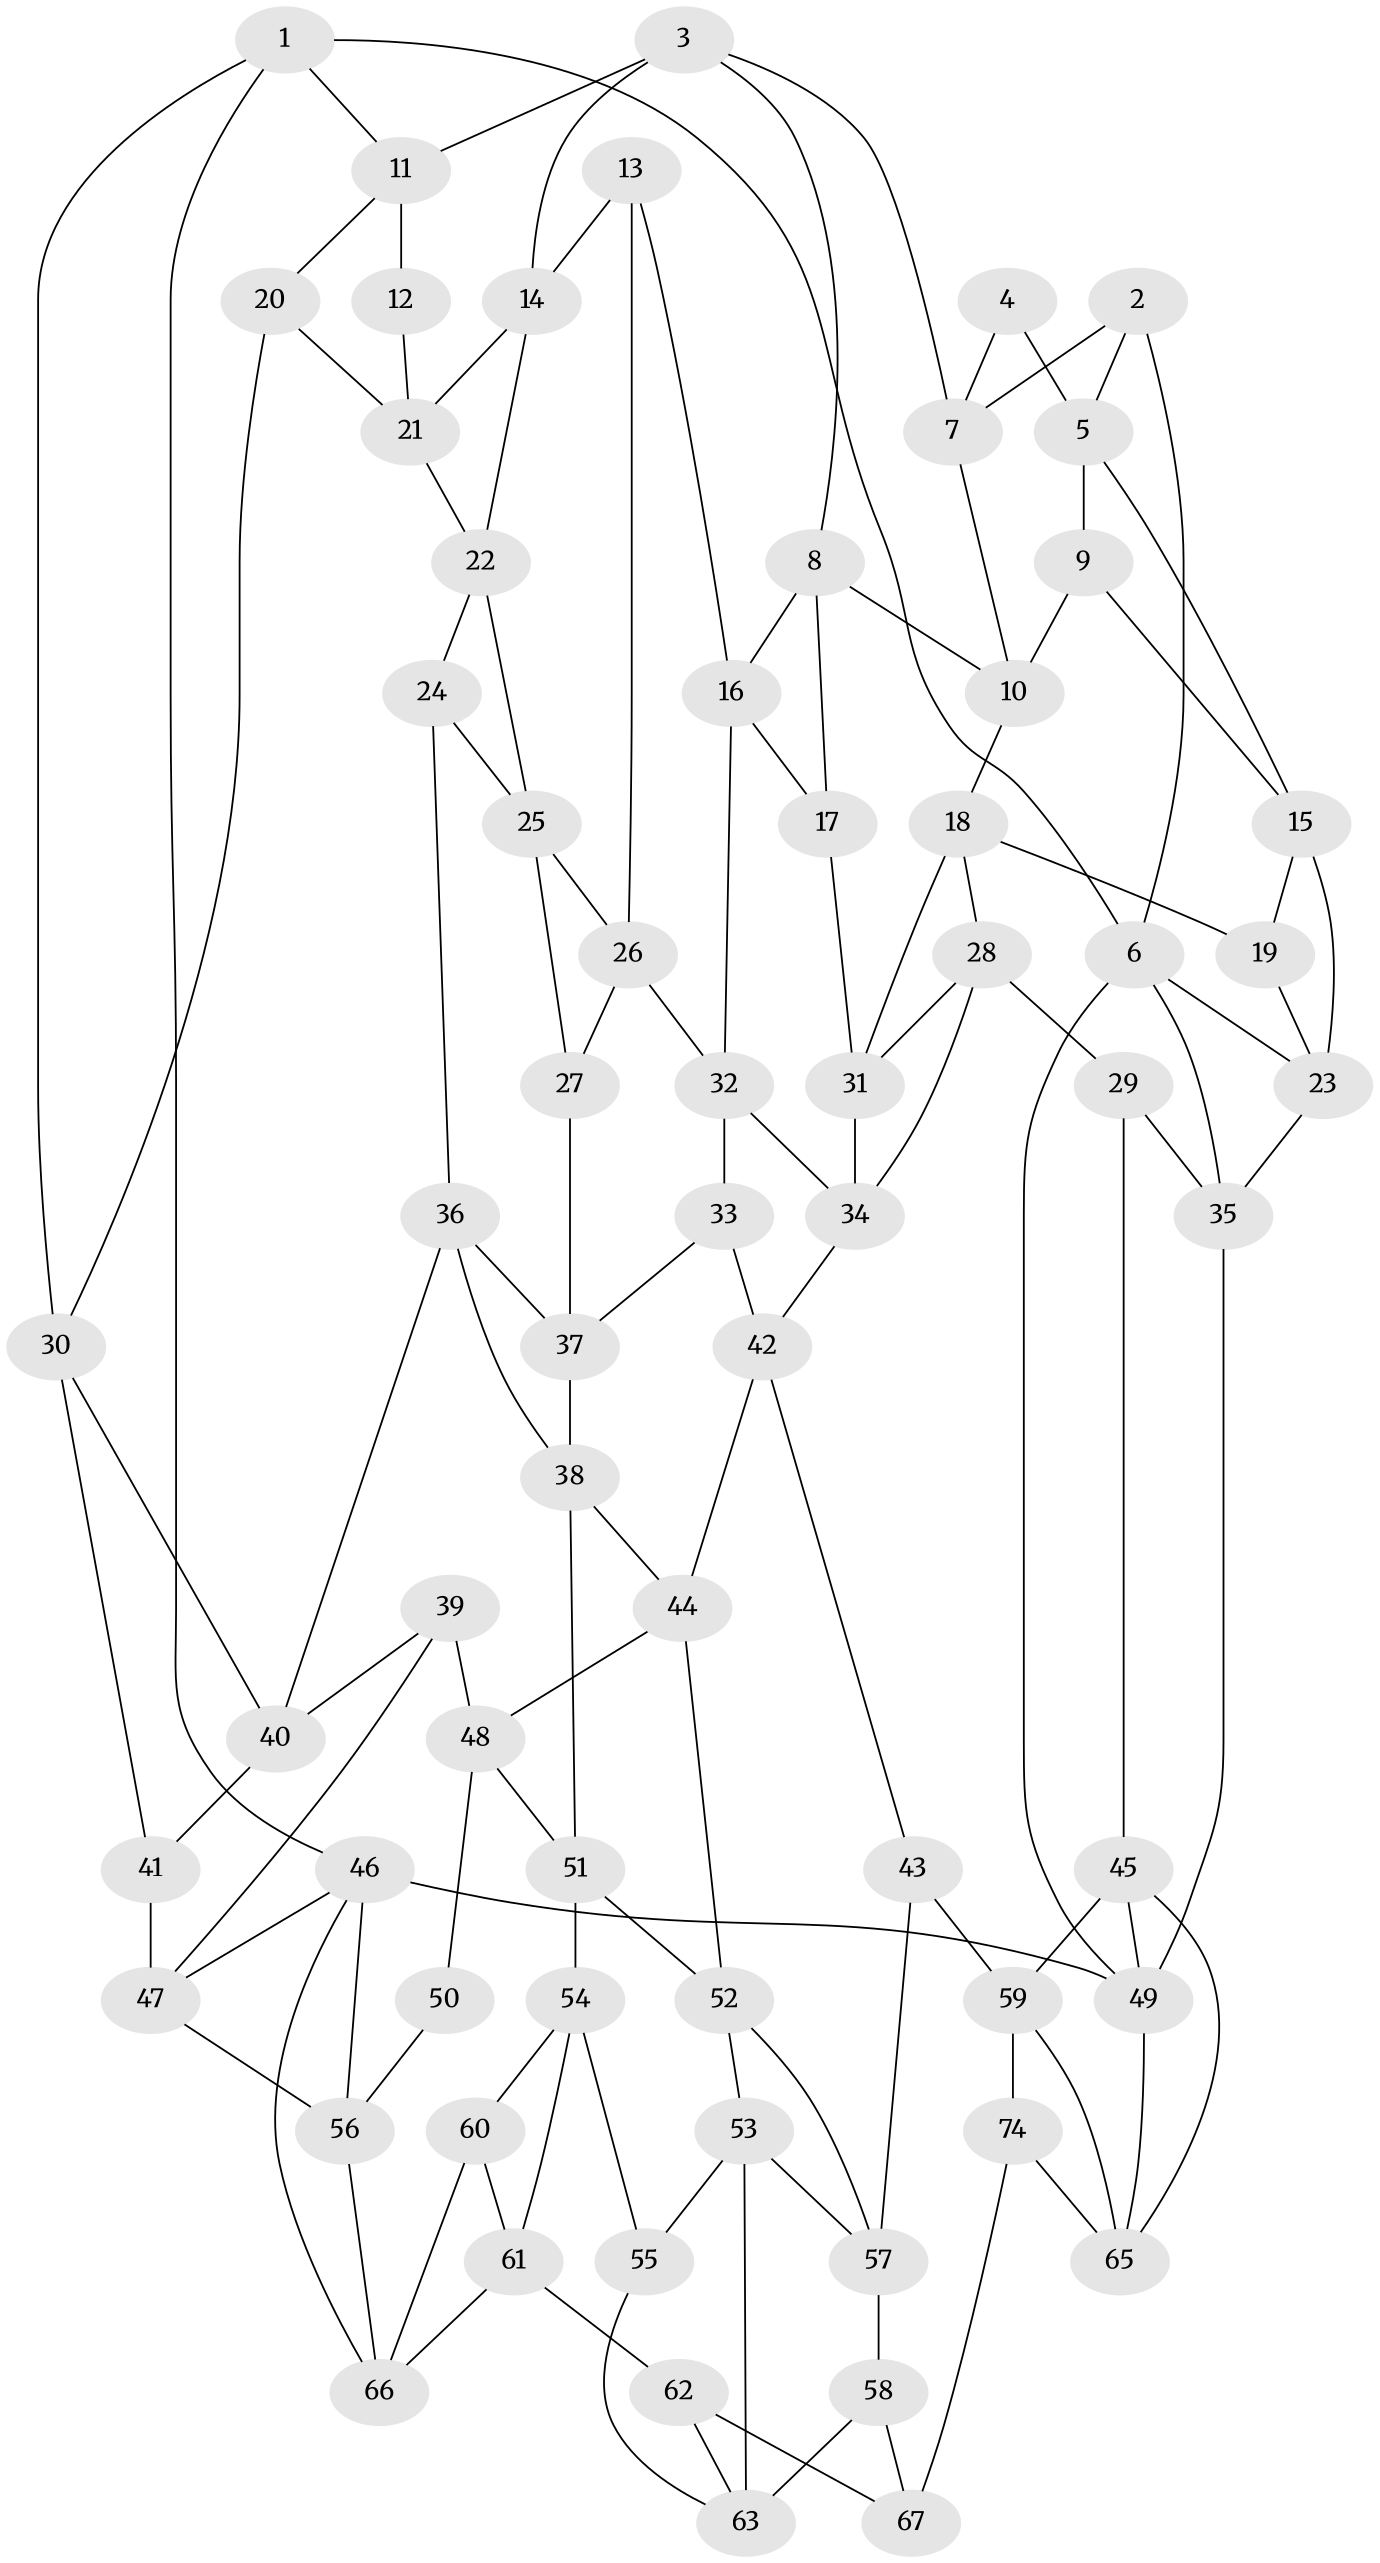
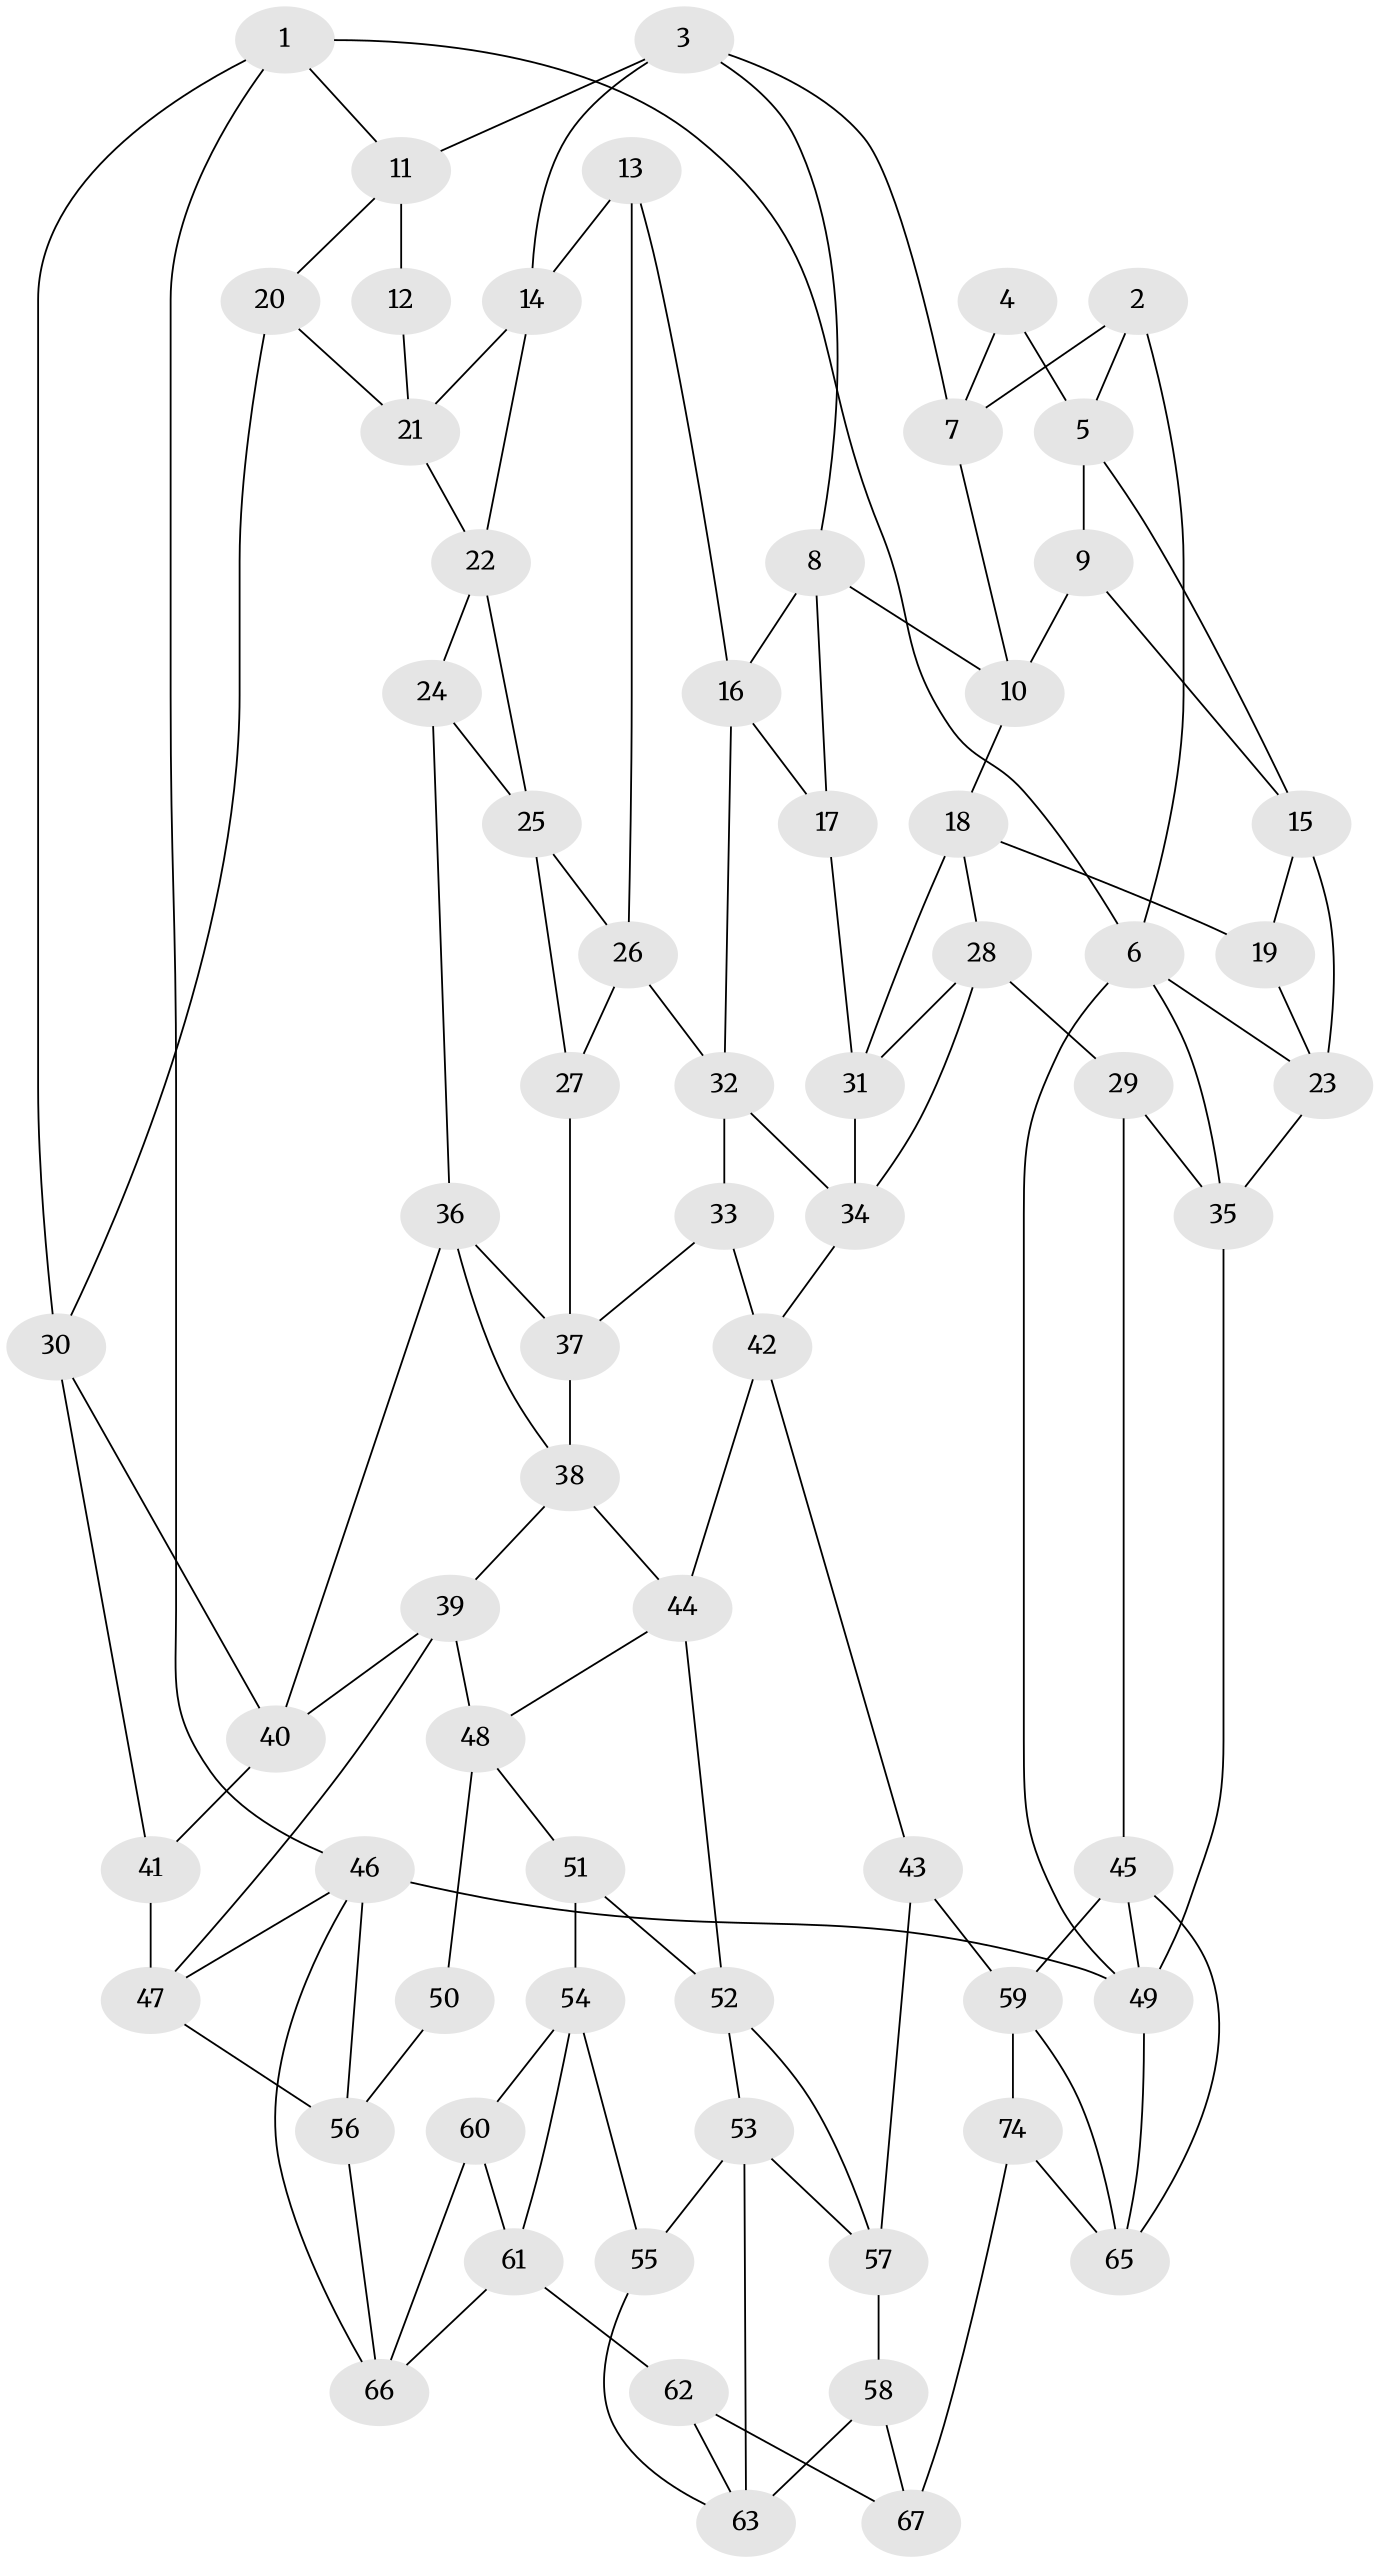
edge "38" -- "51": now "38" -- "39"
